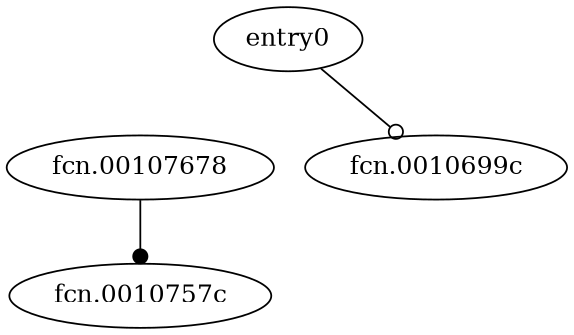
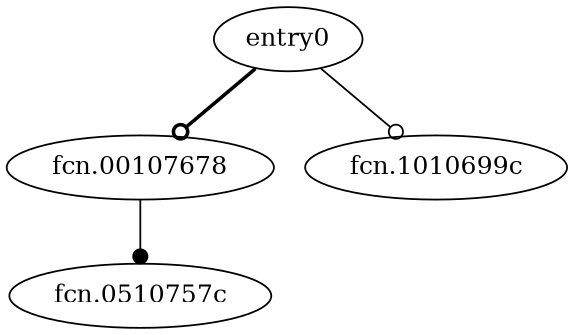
edge "entry0" -> "fcn.00107678": added
node "fcn.0010699c": label "fcn.0010699c" -> "fcn.1010699c"
node "fcn.0010757c": label "fcn.0010757c" -> "fcn.0510757c"
